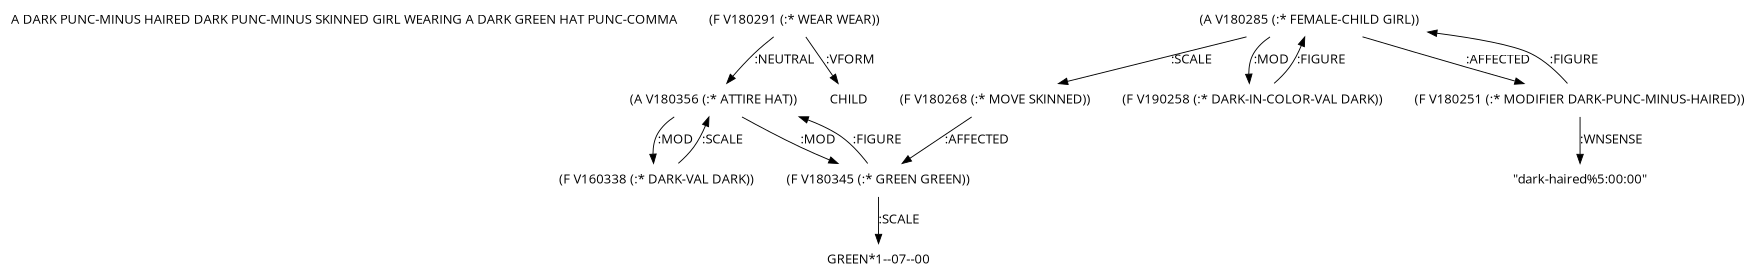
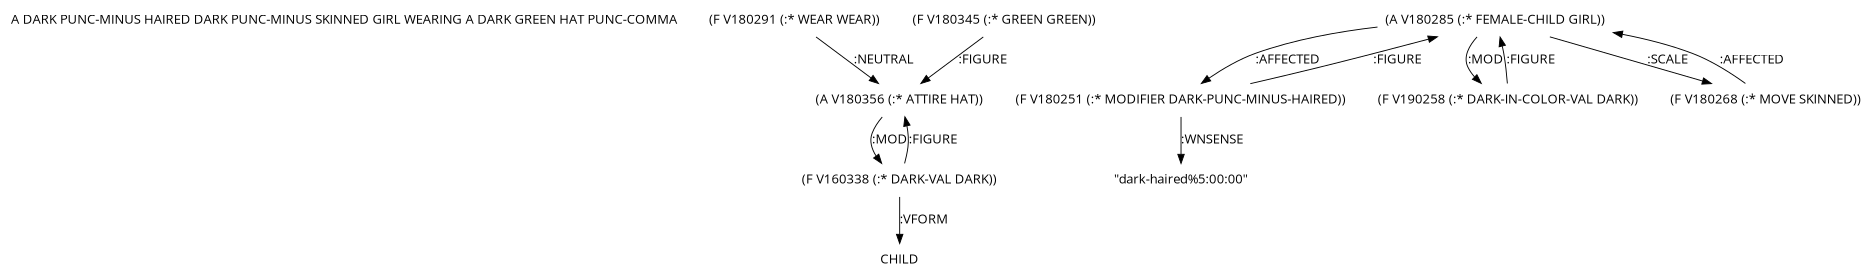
edge "(F V180291 (:* WEAR WEAR))" -> "CHILD": now "(F V160338 (:* DARK-VAL DARK))" -> "CHILD"
edge "(F V180268 (:* MOVE SKINNED))" -> "(F V180345 (:* GREEN GREEN))": now "(F V180268 (:* MOVE SKINNED))" -> "(A V180285 (:* FEMALE-CHILD GIRL))"
edge "(F V160338 (:* DARK-VAL DARK))" -> "(A V180356 (:* ATTIRE HAT))": label ":SCALE" -> ":FIGURE"
edge "(A V180356 (:* ATTIRE HAT))" -> "(F V180345 (:* GREEN GREEN))": removed, label ":MOD"
node "GREEN*1--07--00": removed
